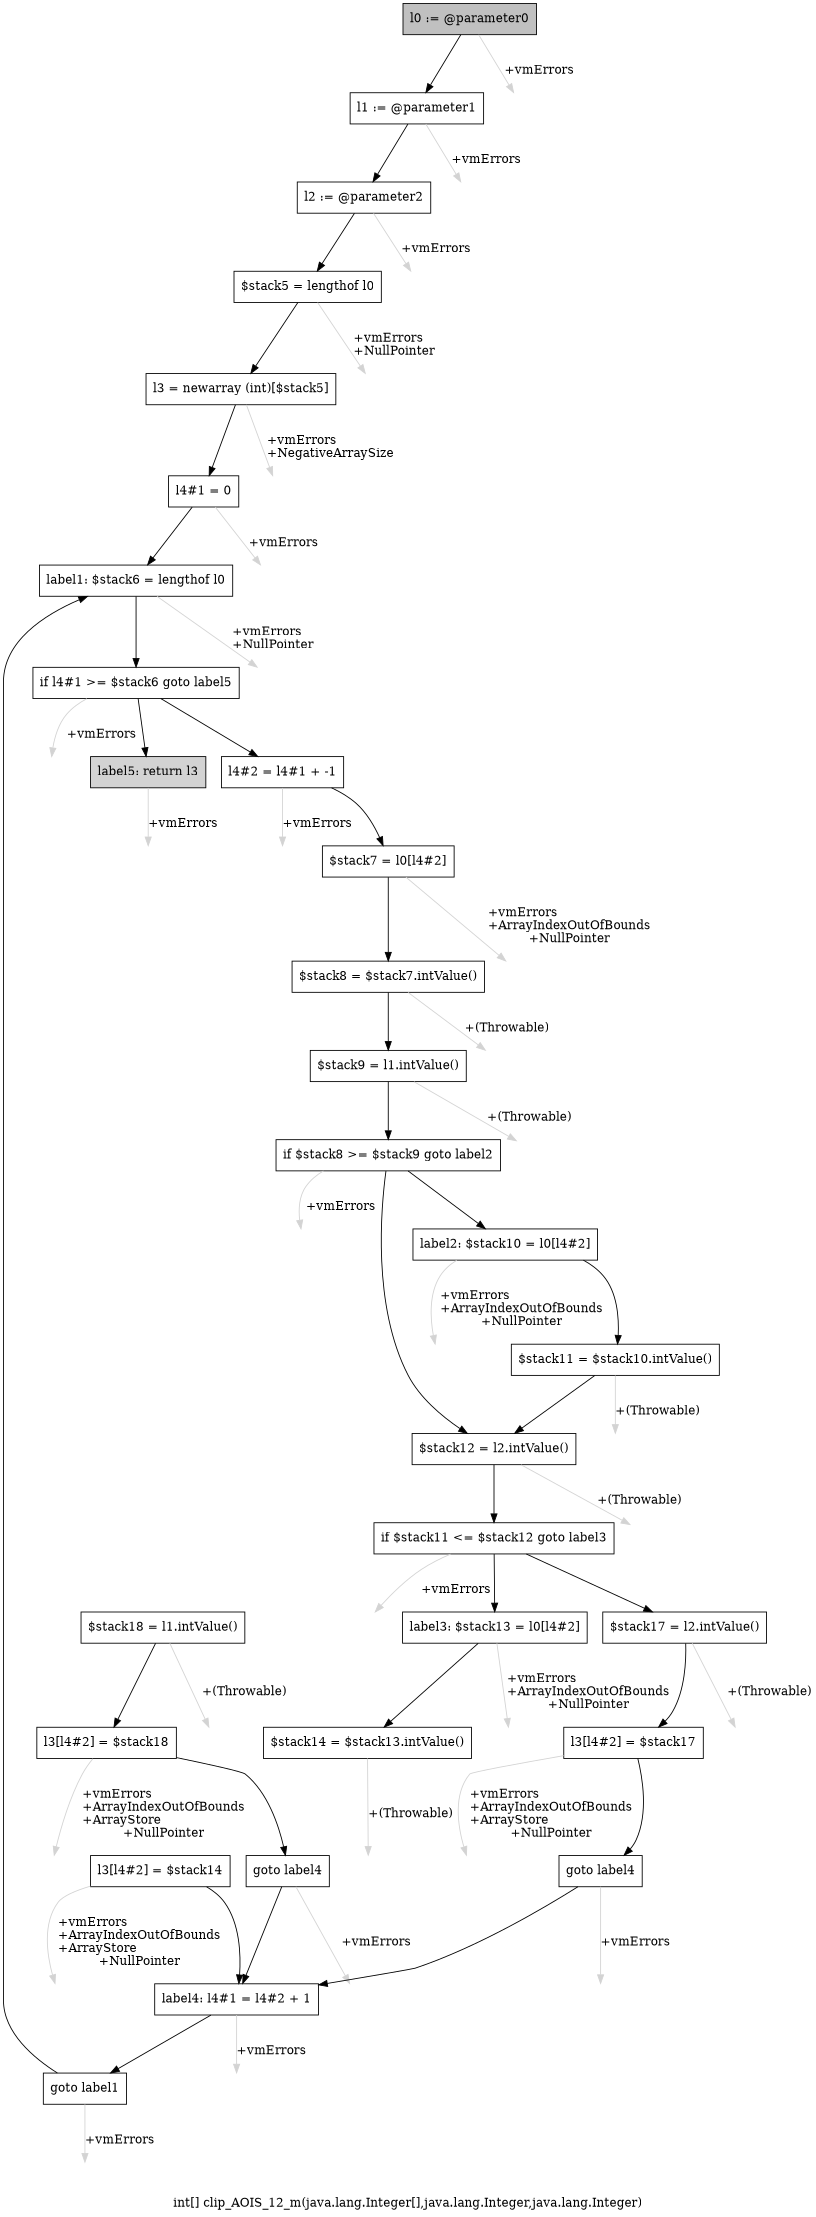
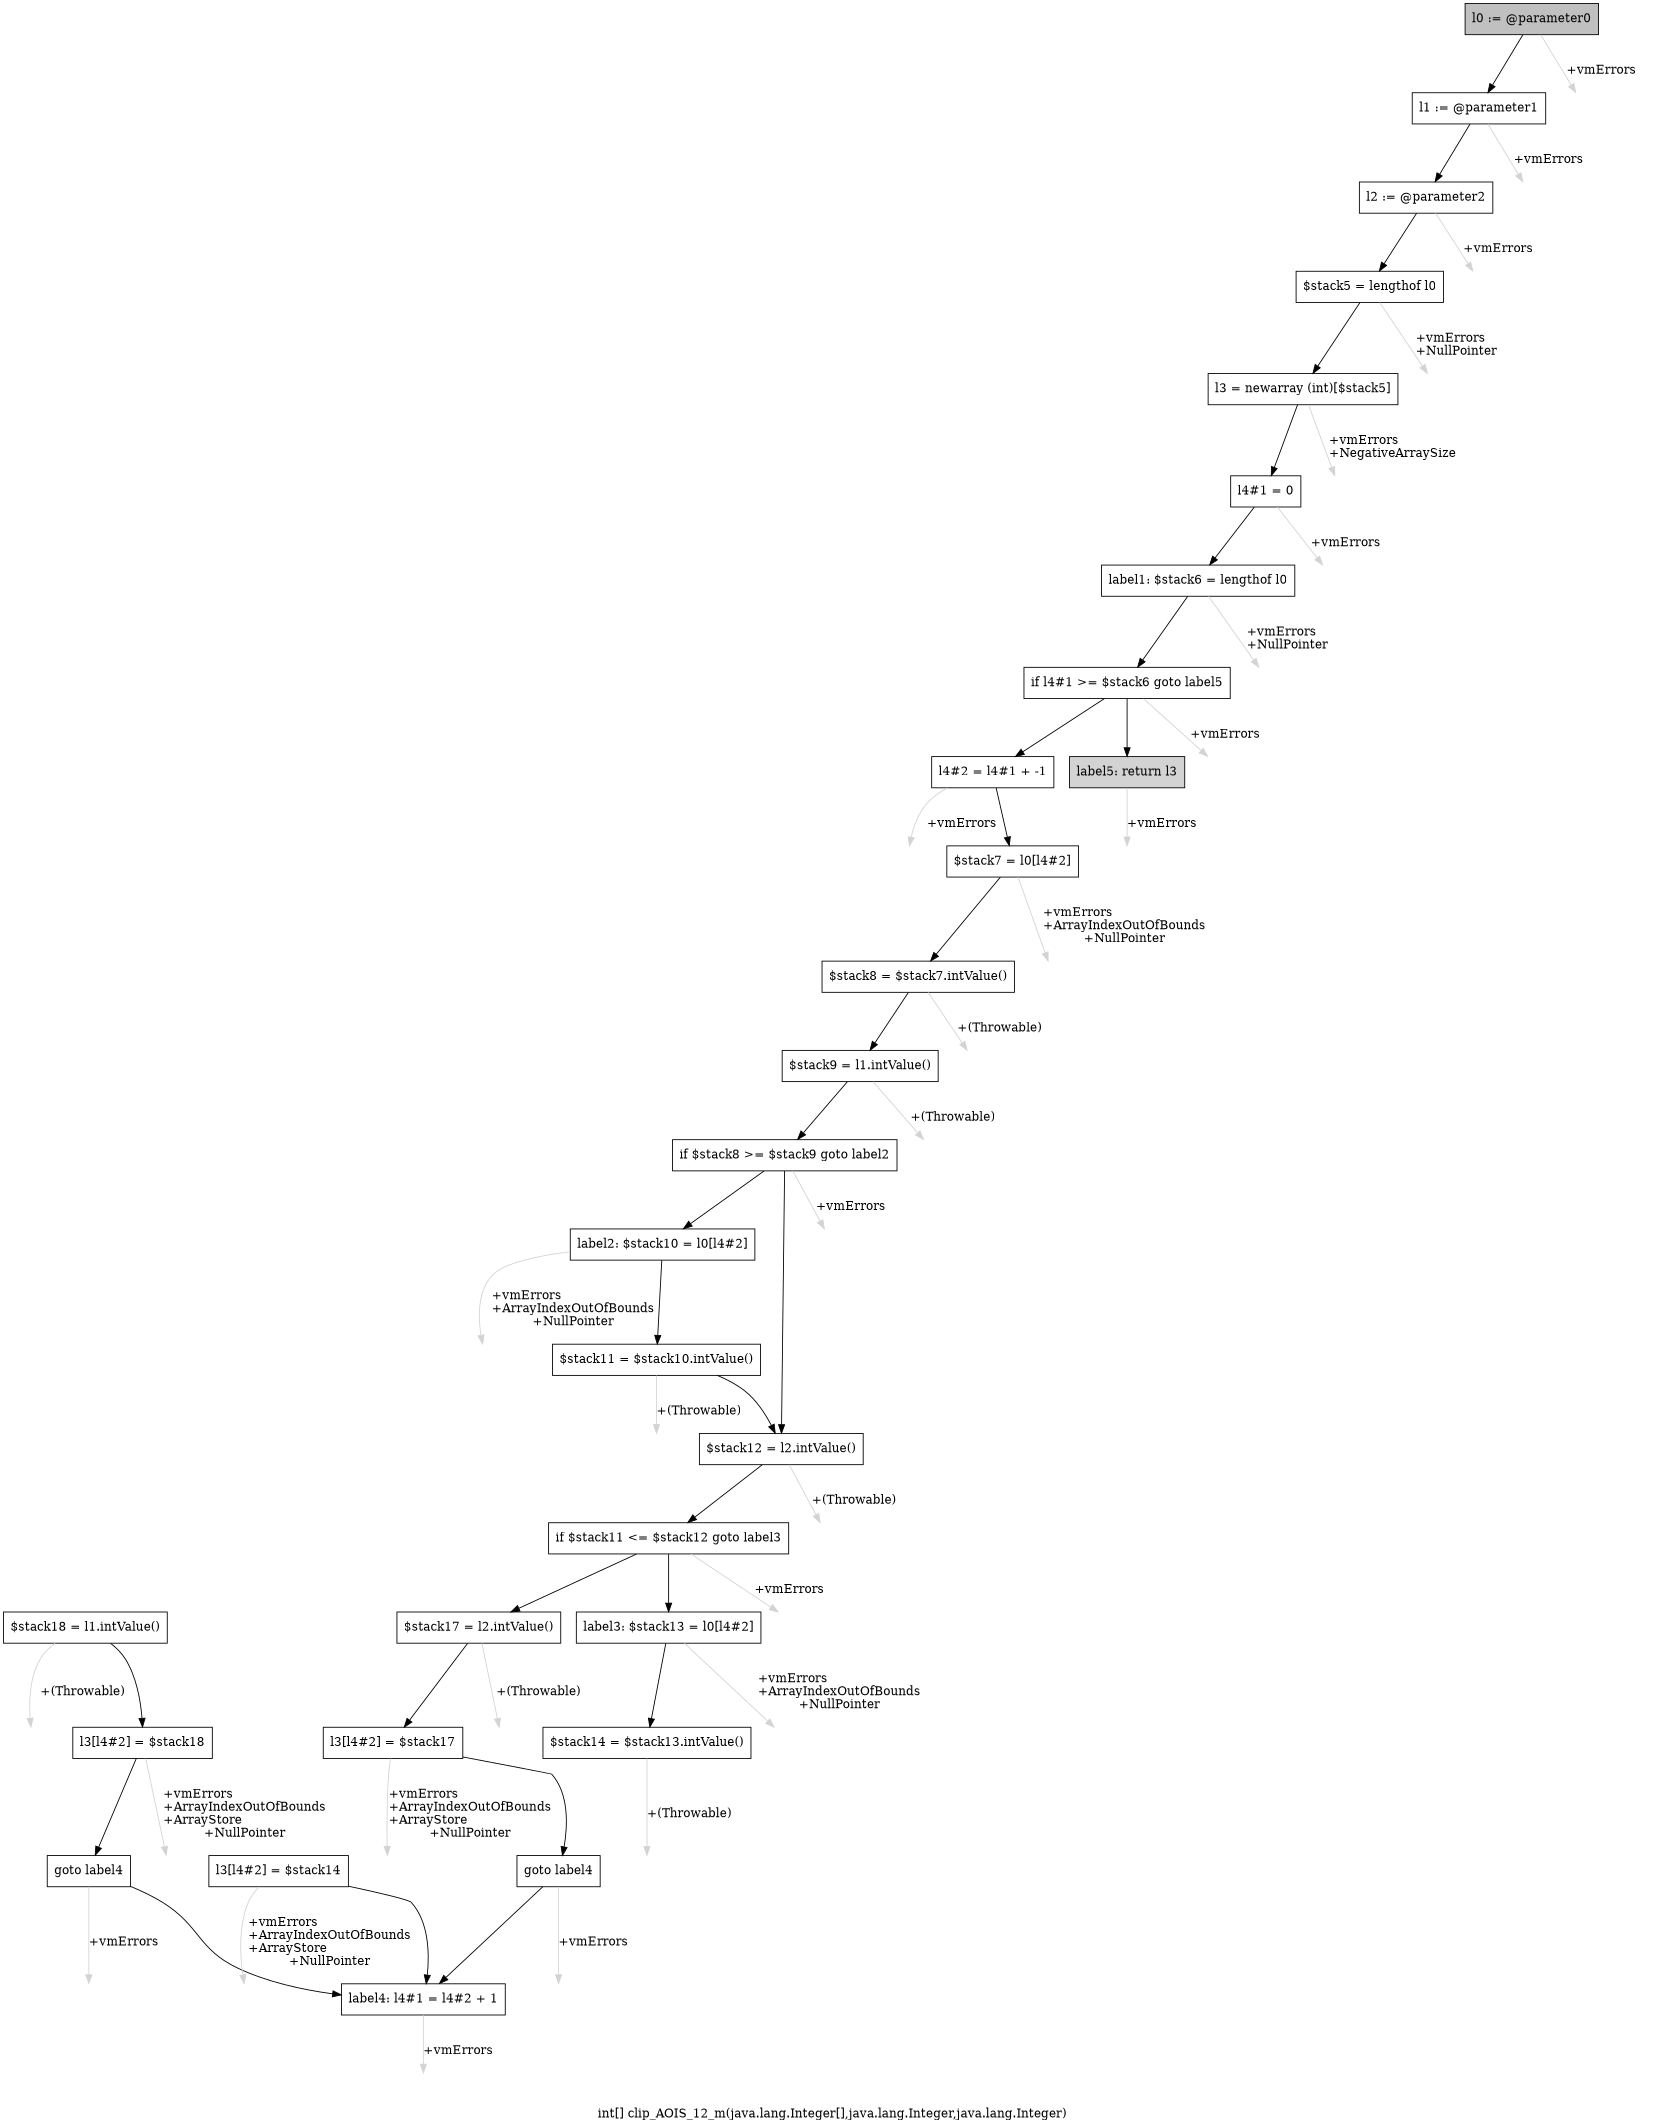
node "goto label1": removed
